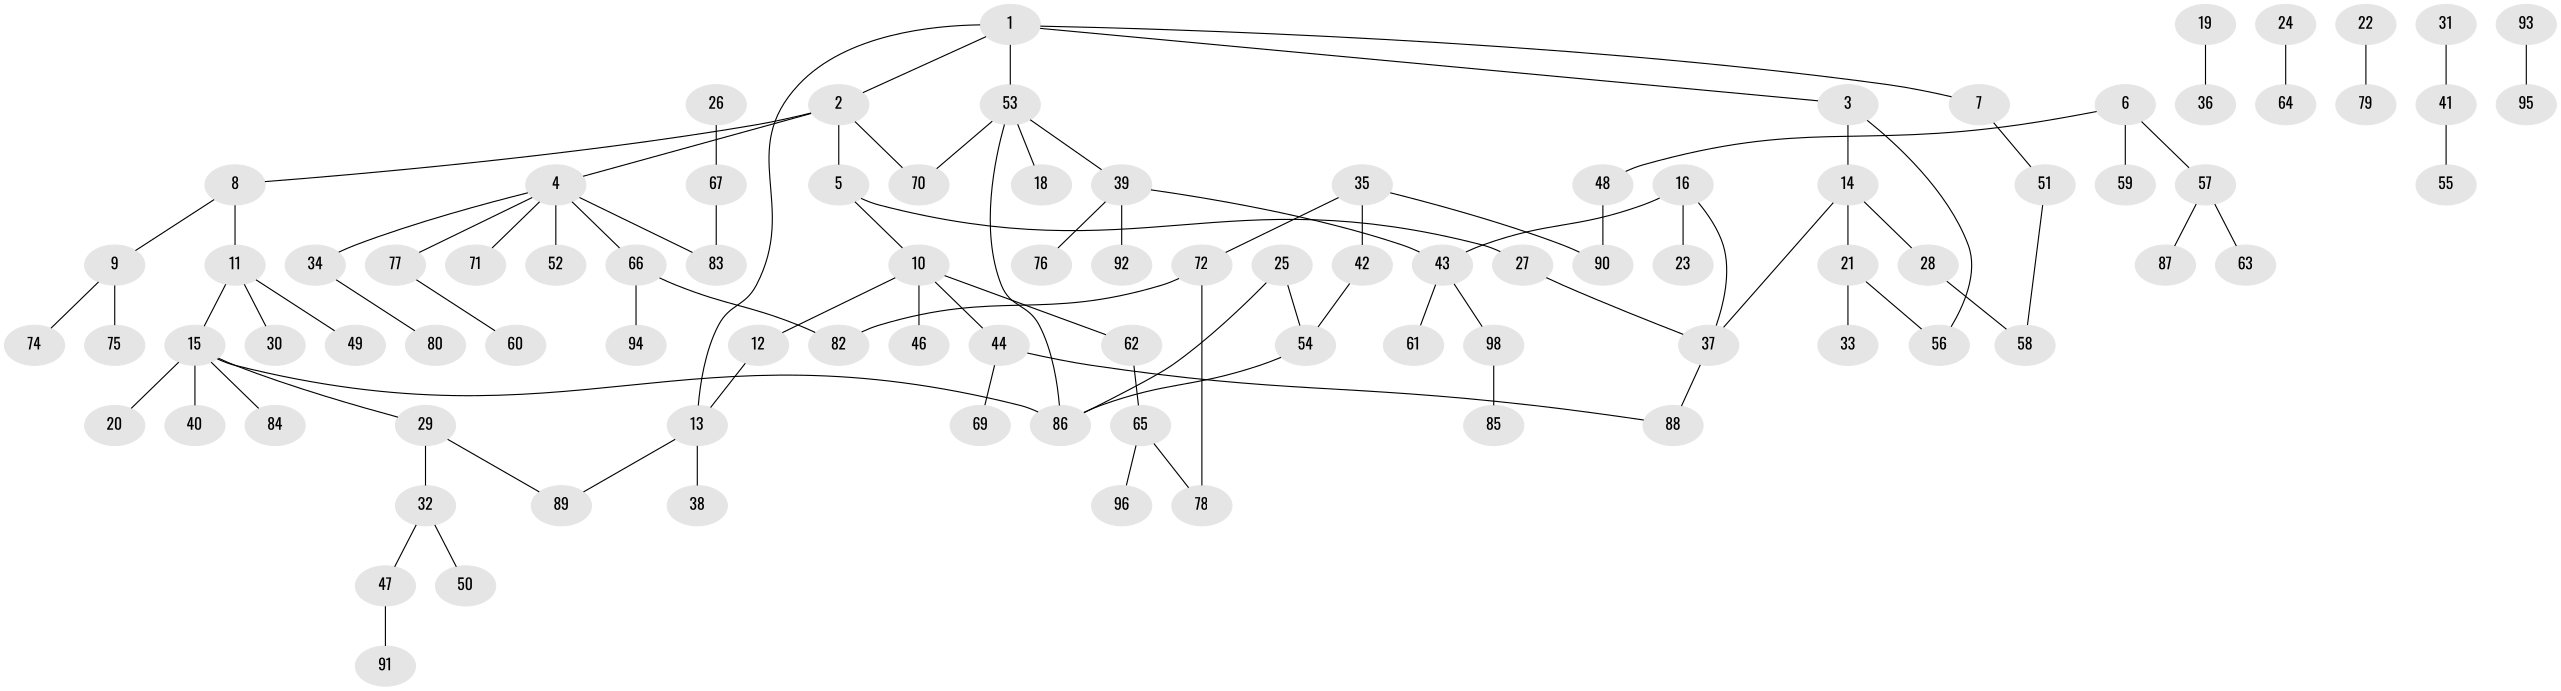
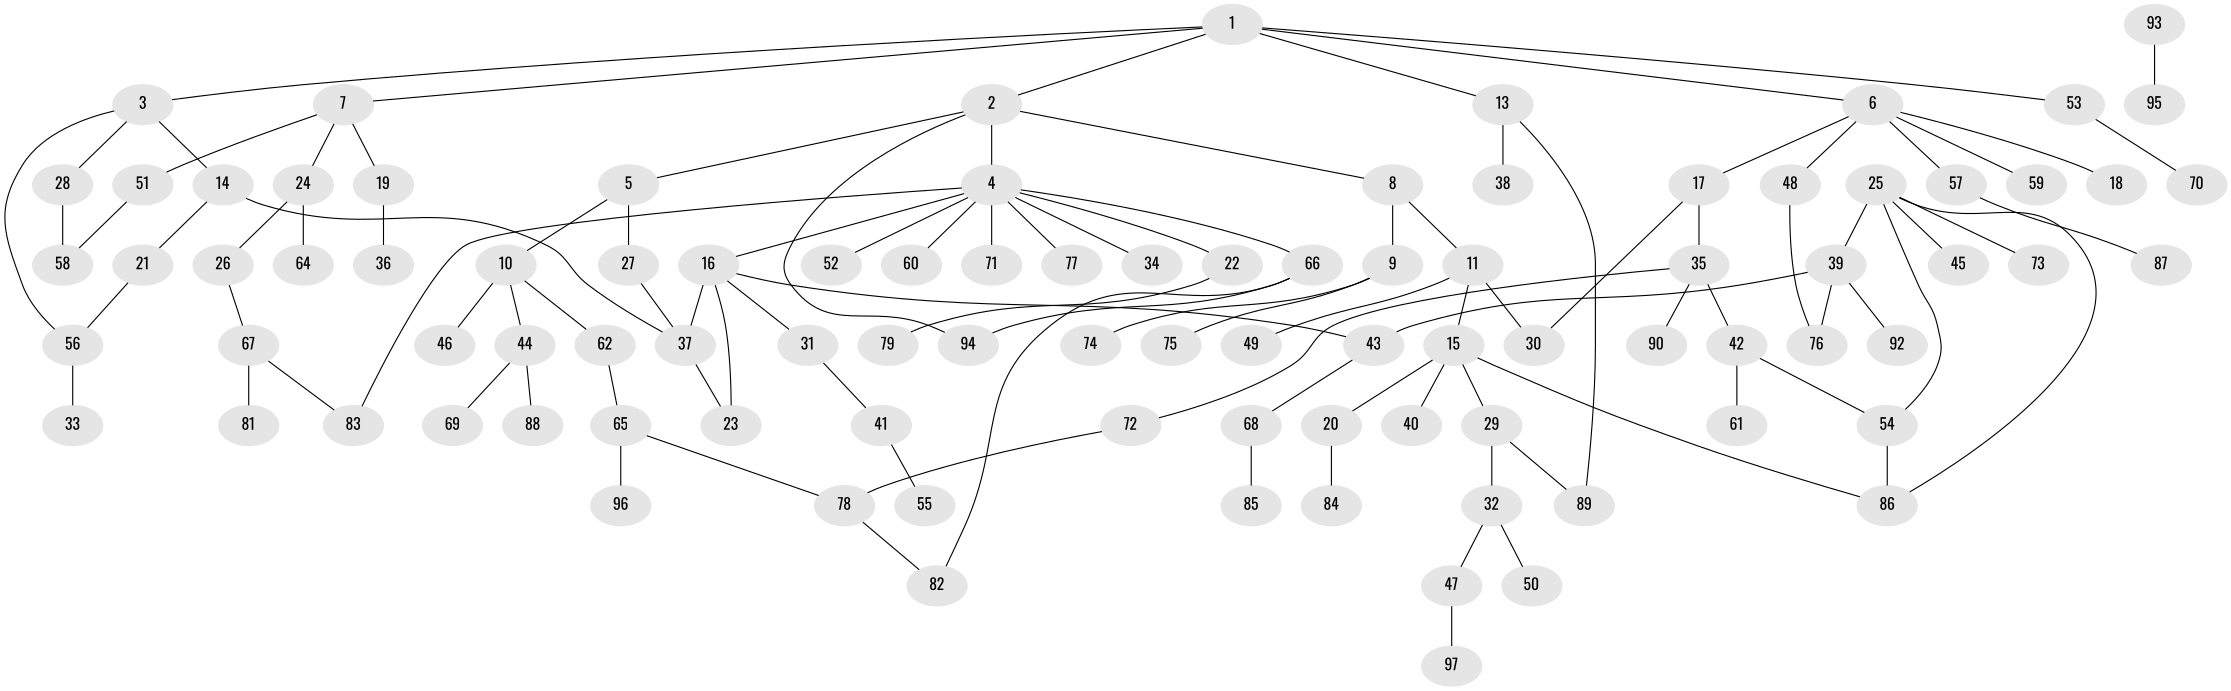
edge "1" -- "6": added
edge "7" -- "24": added
edge "7" -- "19": added
edge "2" -- "70": now "2" -- "94"
edge "53" -- "18": now "6" -- "18"
edge "53" -- "39": now "25" -- "39"
node "17": added
edge "4" -- "22": added
edge "24" -- "26": added
edge "4" -- "16": added
edge "48" -- "90": now "48" -- "76"
edge "14" -- "28": now "3" -- "28"
node "45": added
node "73": added
node "63": removed
edge "53" -- "86": removed
edge "77" -- "60": now "4" -- "60"
edge "16" -- "31": added
edge "43" -- "61": now "42" -- "61"
edge "21" -- "33": now "56" -- "33"
edge "72" -- "82": now "78" -- "82"
node "80": removed
node "12": removed
node "98": label "98" -> "68"
edge "15" -- "84": now "20" -- "84"
edge "37" -- "88": now "37" -- "23"
node "81": added
node "91": label "91" -> "97"
